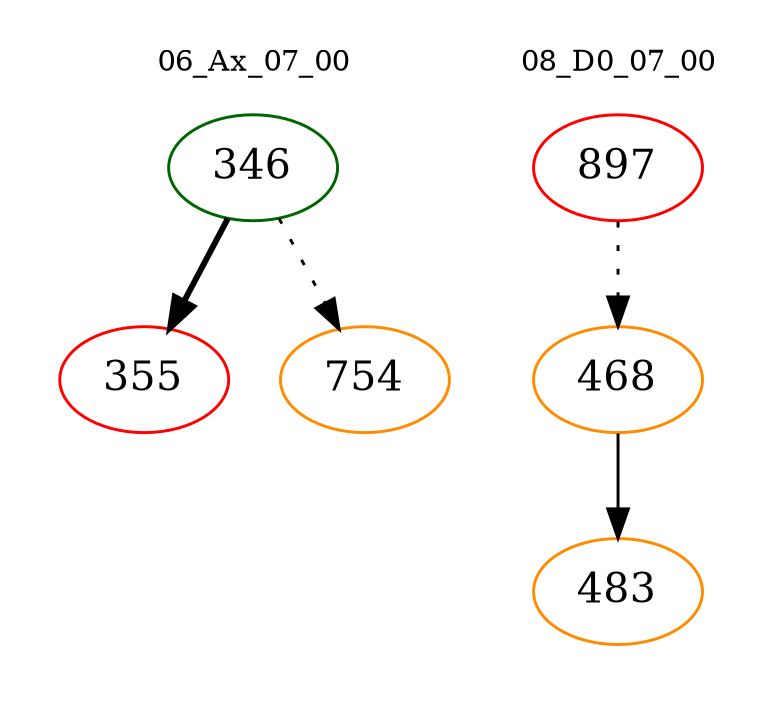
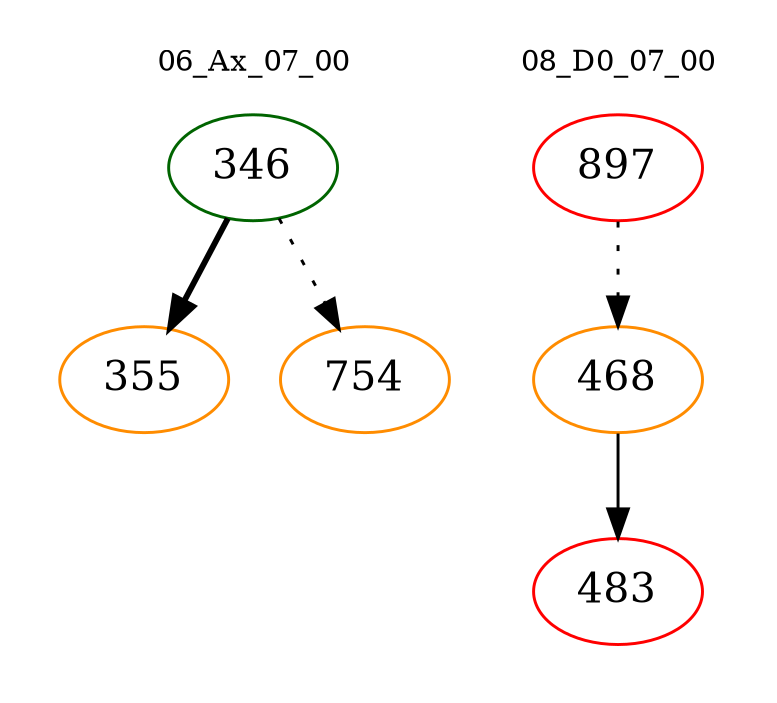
node "355": color red -> darkorange
node "483": color darkorange -> red
